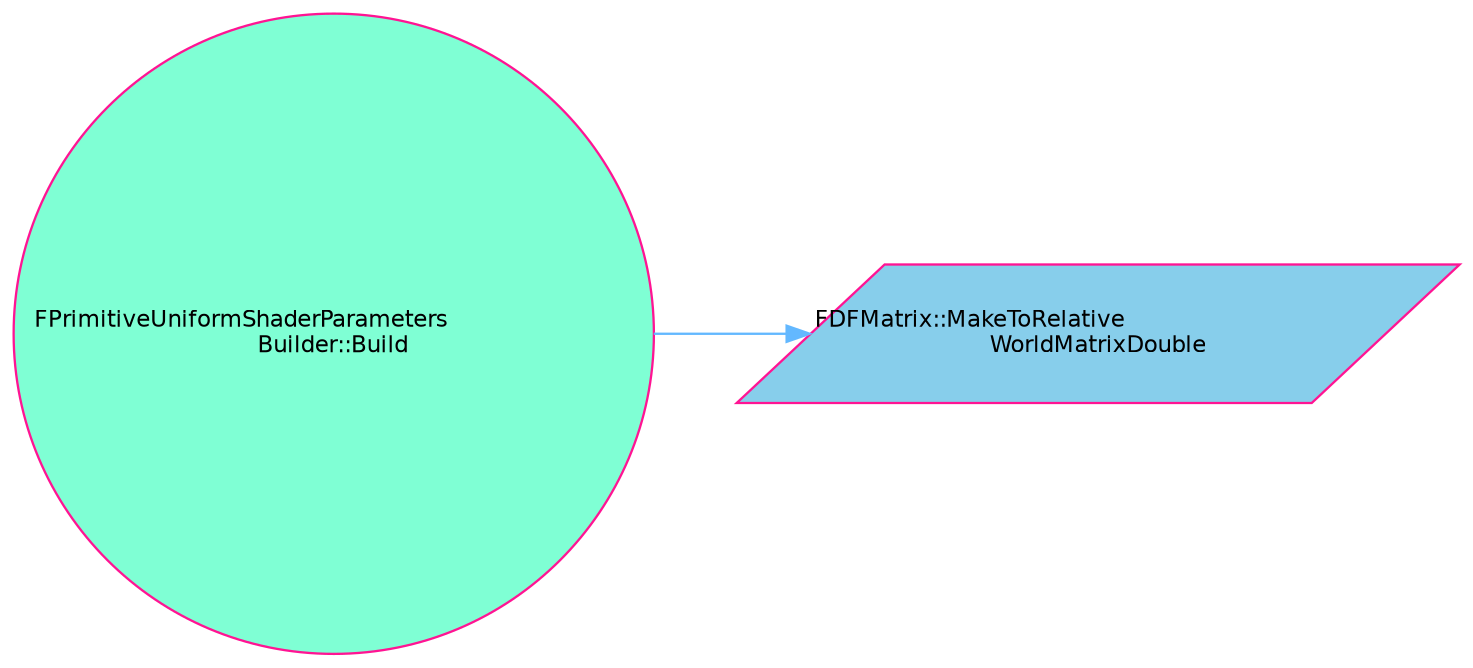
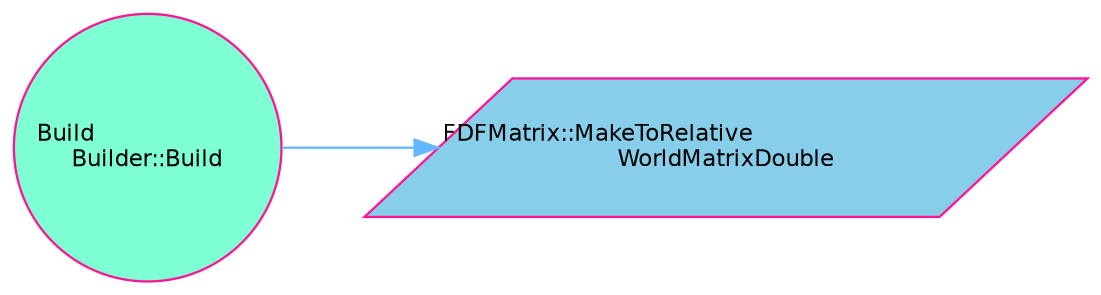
node "FPrimitiveUniformShaderParameters Builder::Build": label "FPrimitiveUniformShaderParameters Builder::Build" -> "Build Builder::Build"
